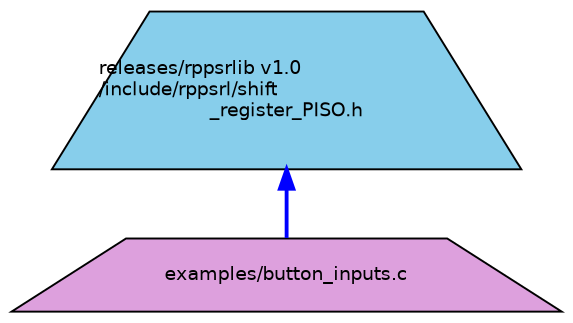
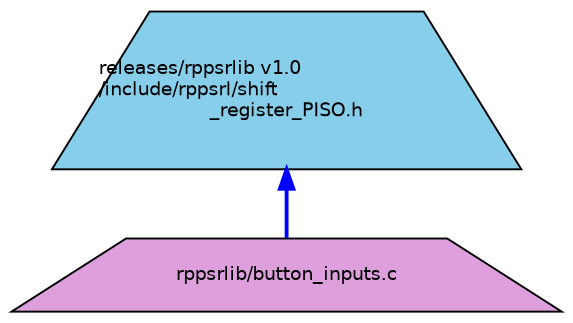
node "examples/button_inputs.c": label "examples/button_inputs.c" -> "rppsrlib/button_inputs.c"
